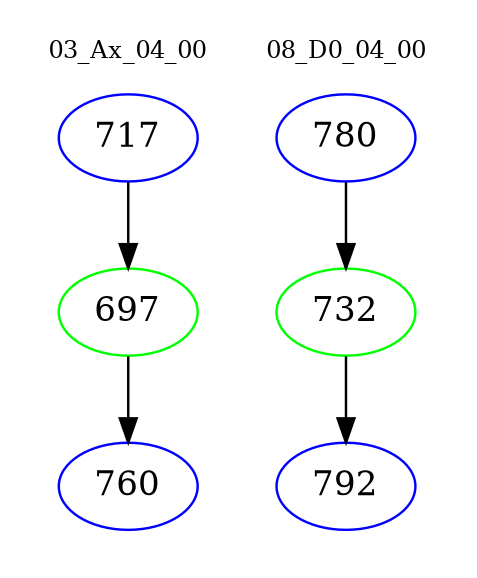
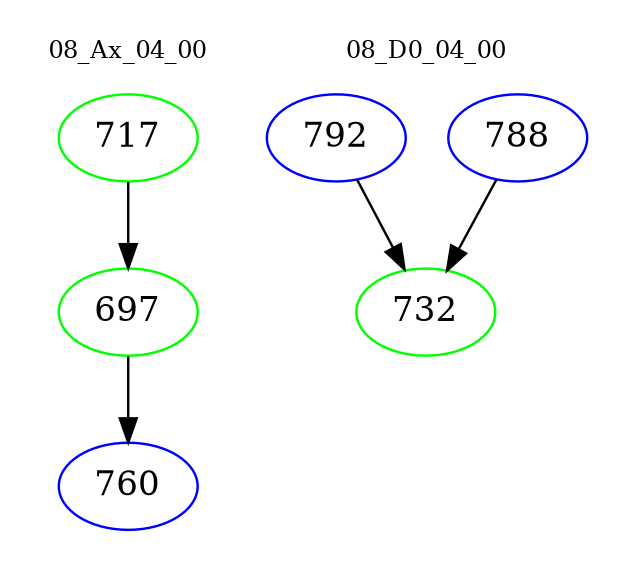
cluster "03_Ax_04_00": label "03_Ax_04_00" -> "08_Ax_04_00"
node "717": color blue -> green
node "780": label "780" -> "788"
edge "732" -> "792": reversed
